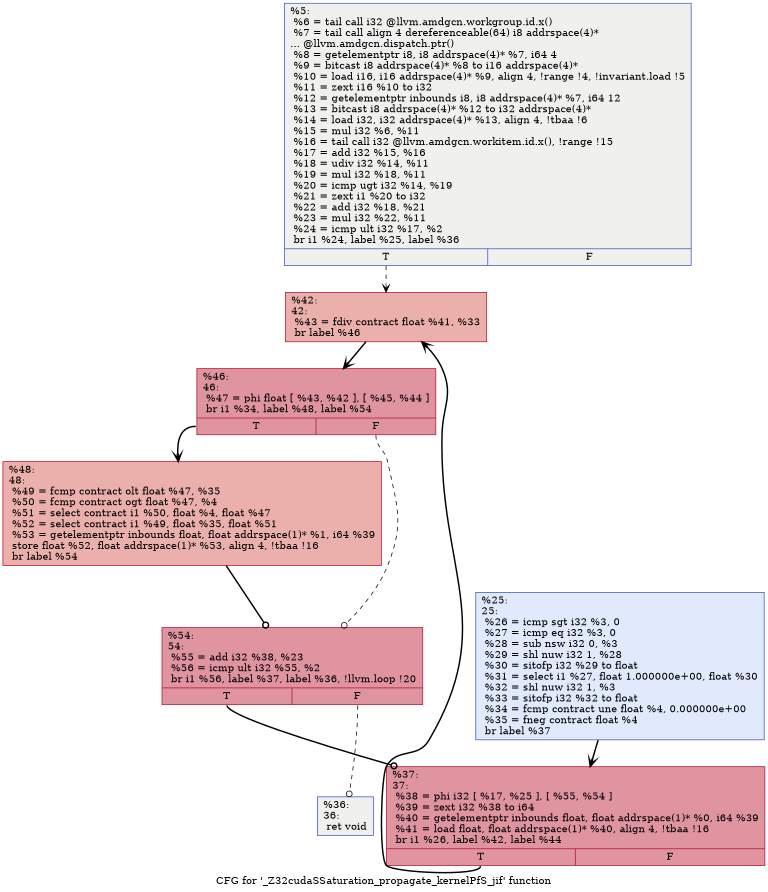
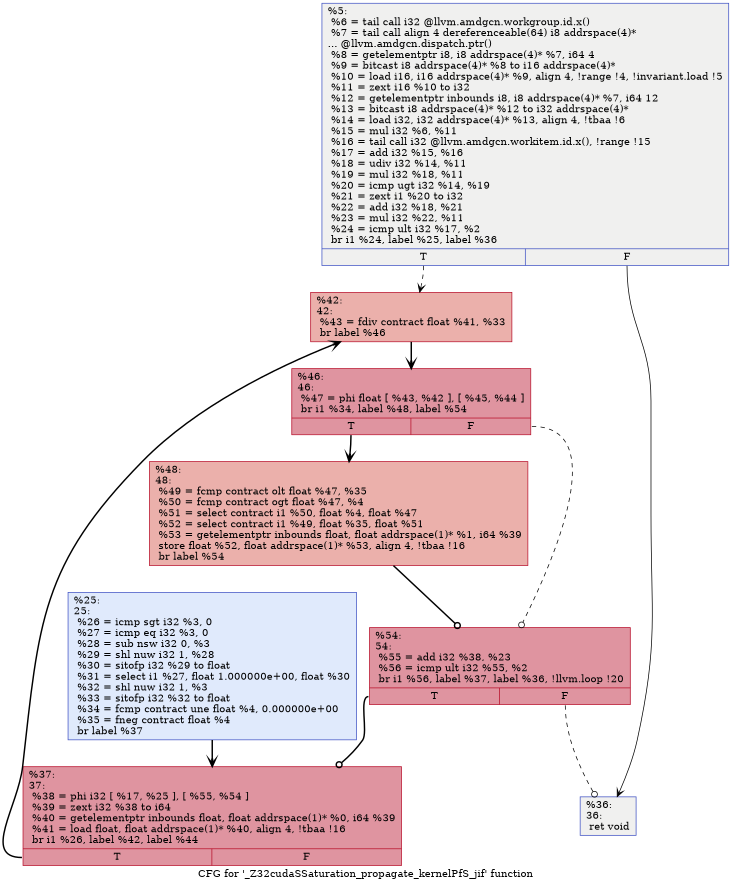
edge "%5:" -> "%36:": added
